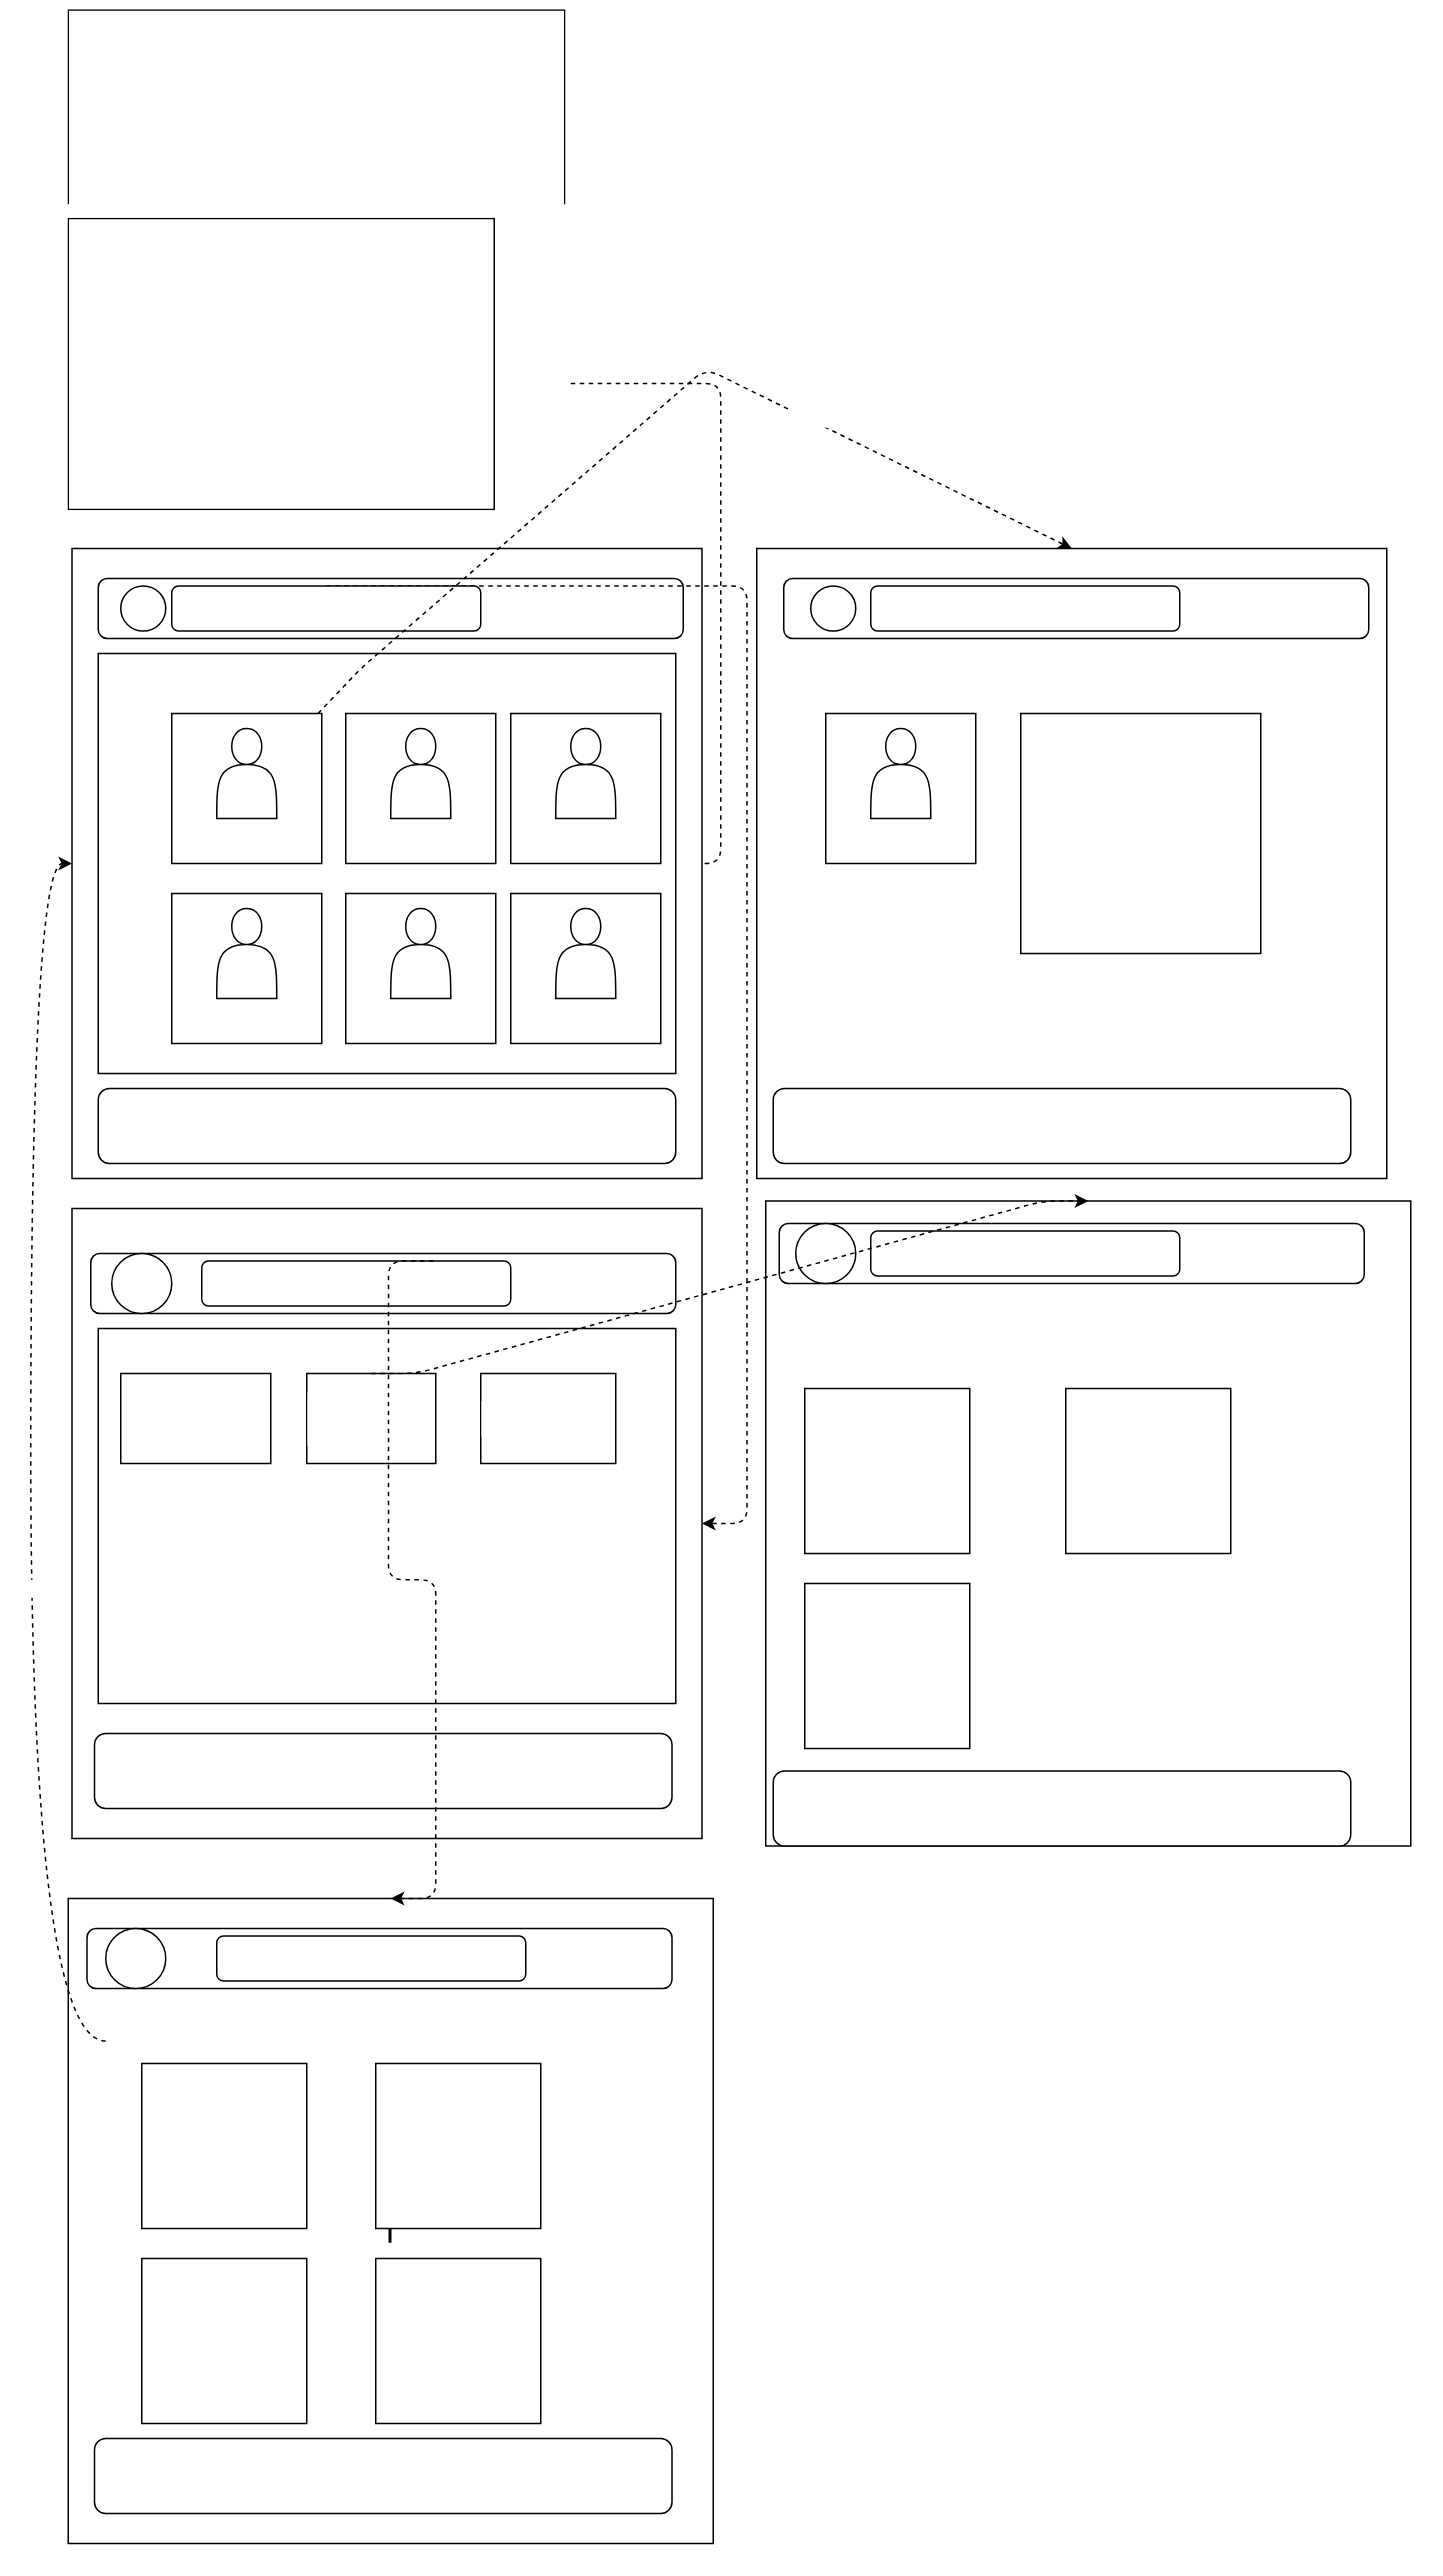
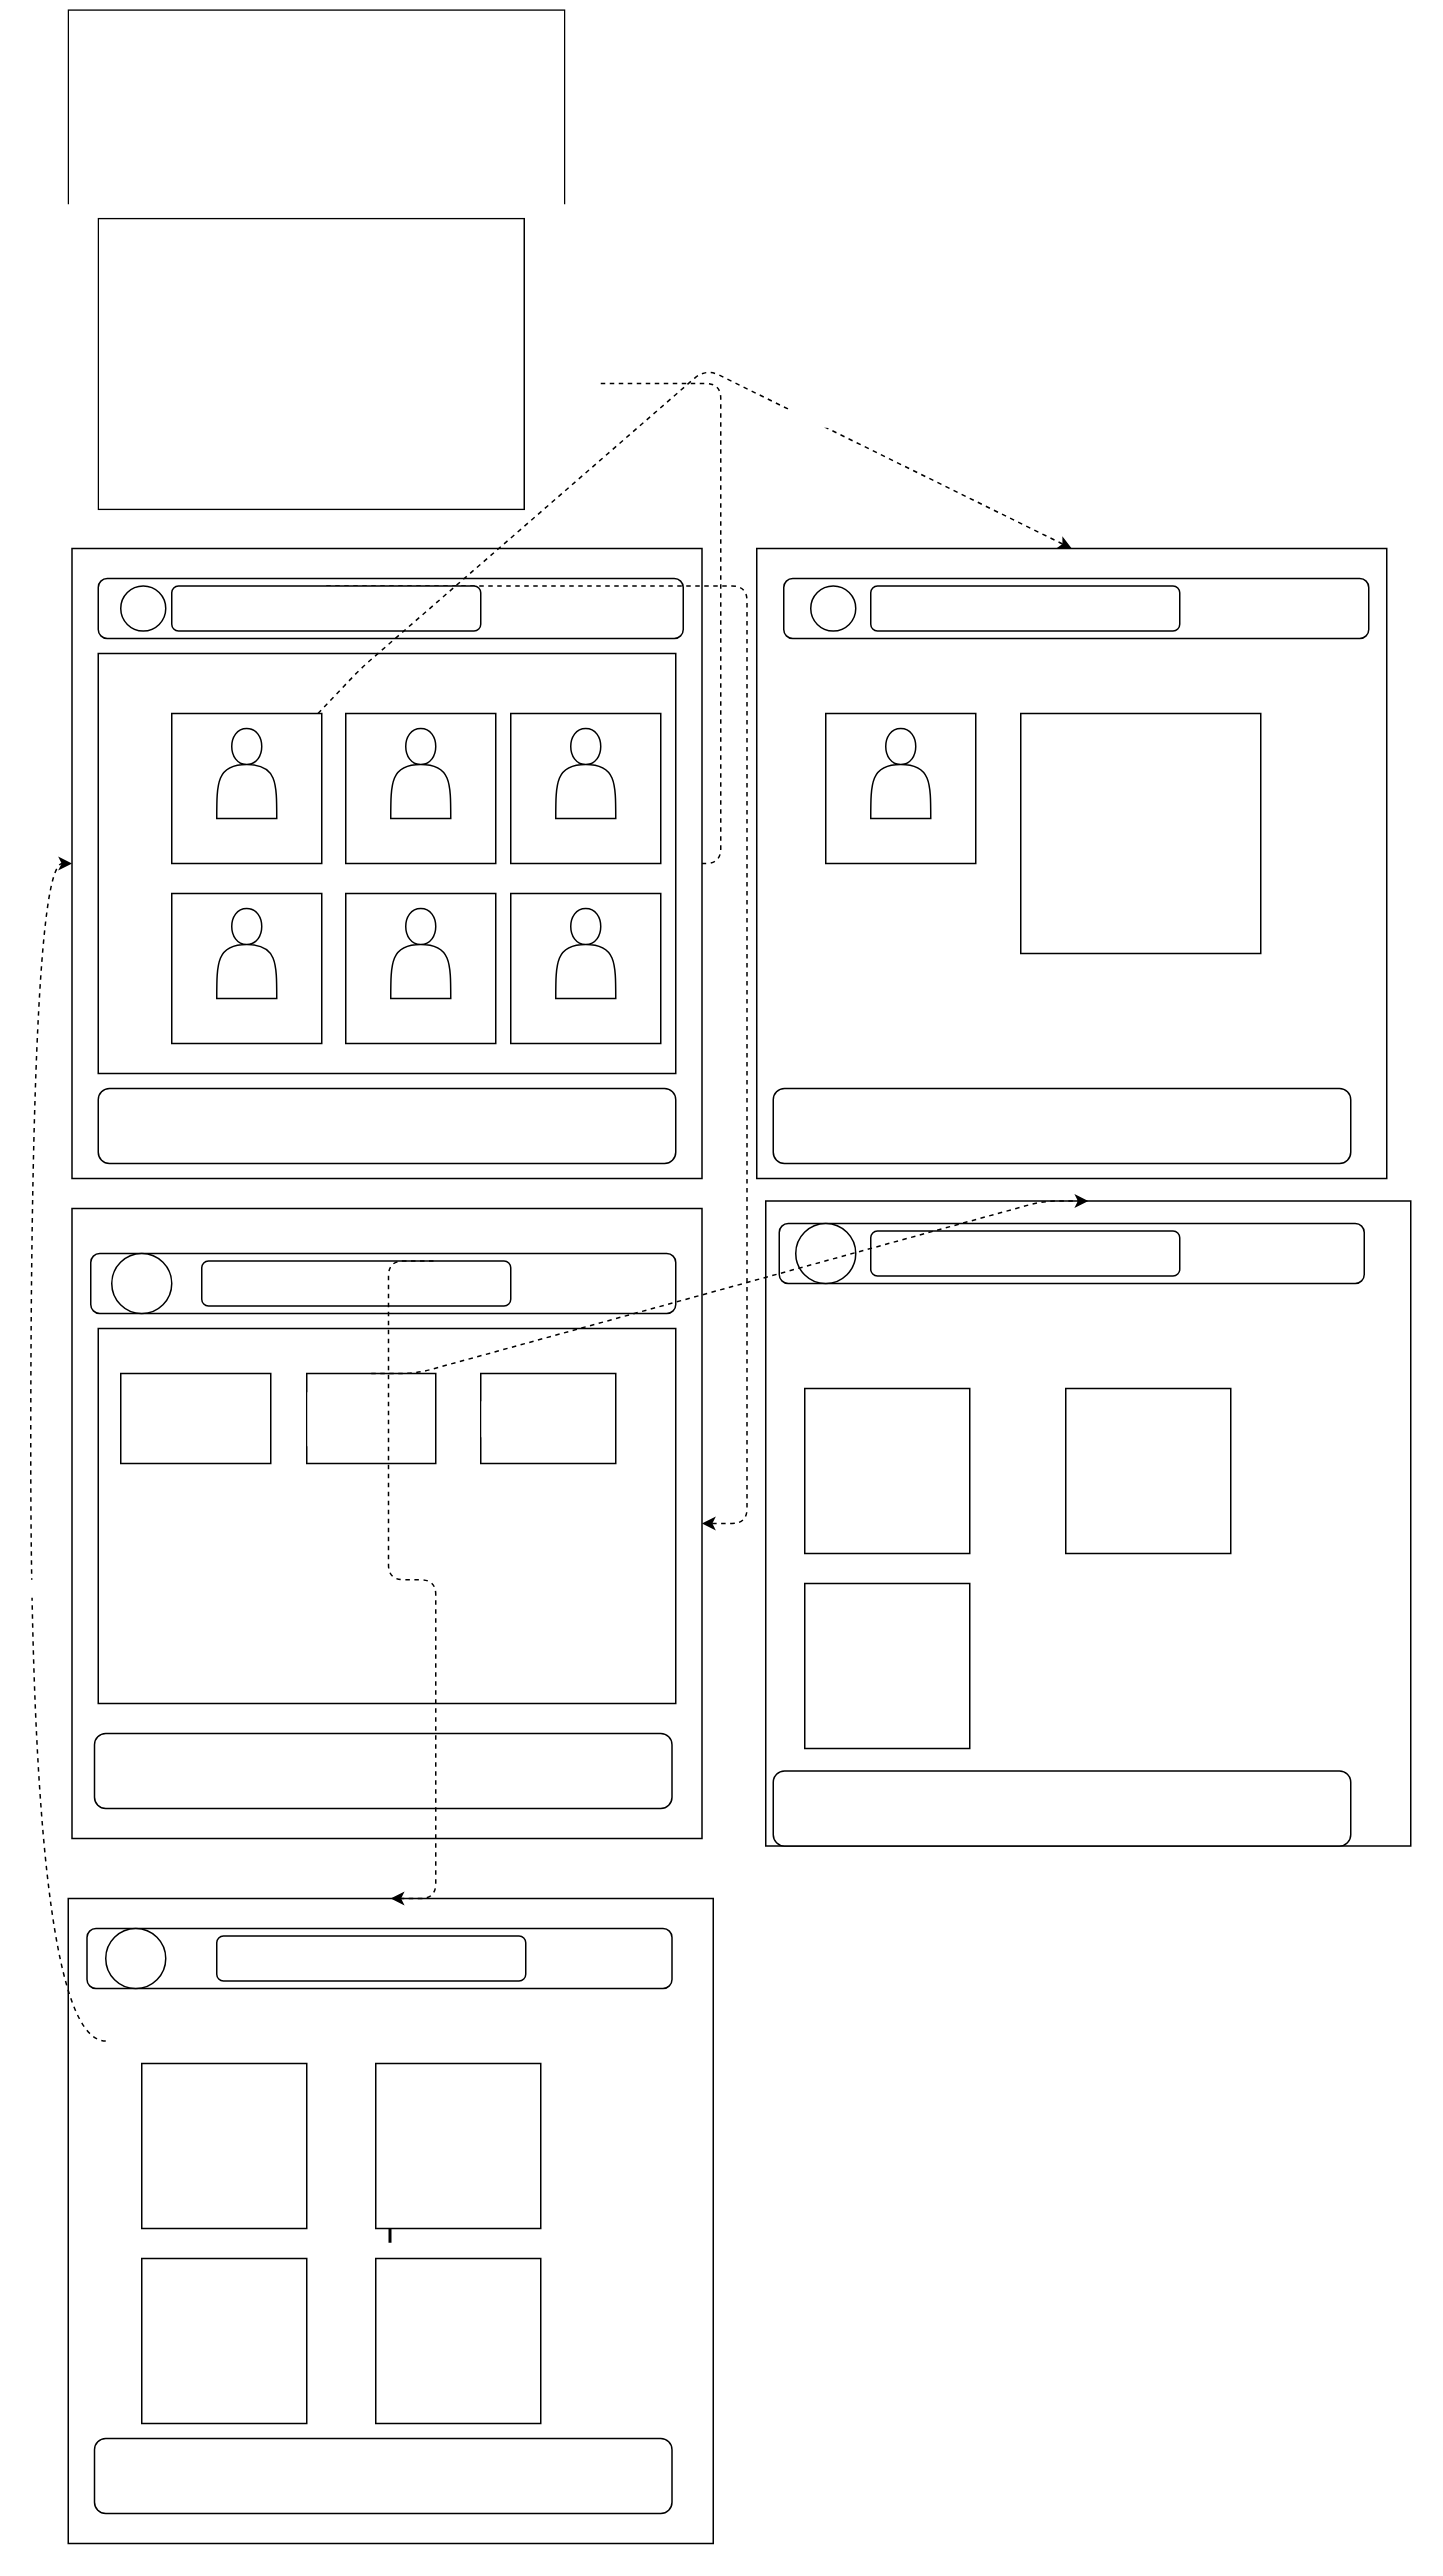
node "Danh sách các tính năng- hiển thị danh sách nhân viên - hiển thị profile từng nhân viên - hiển thị phòng ban công ty - bảng lương công ty - Bảng lương từng phòng ban": moved (316, 383) -> (346, 383)
